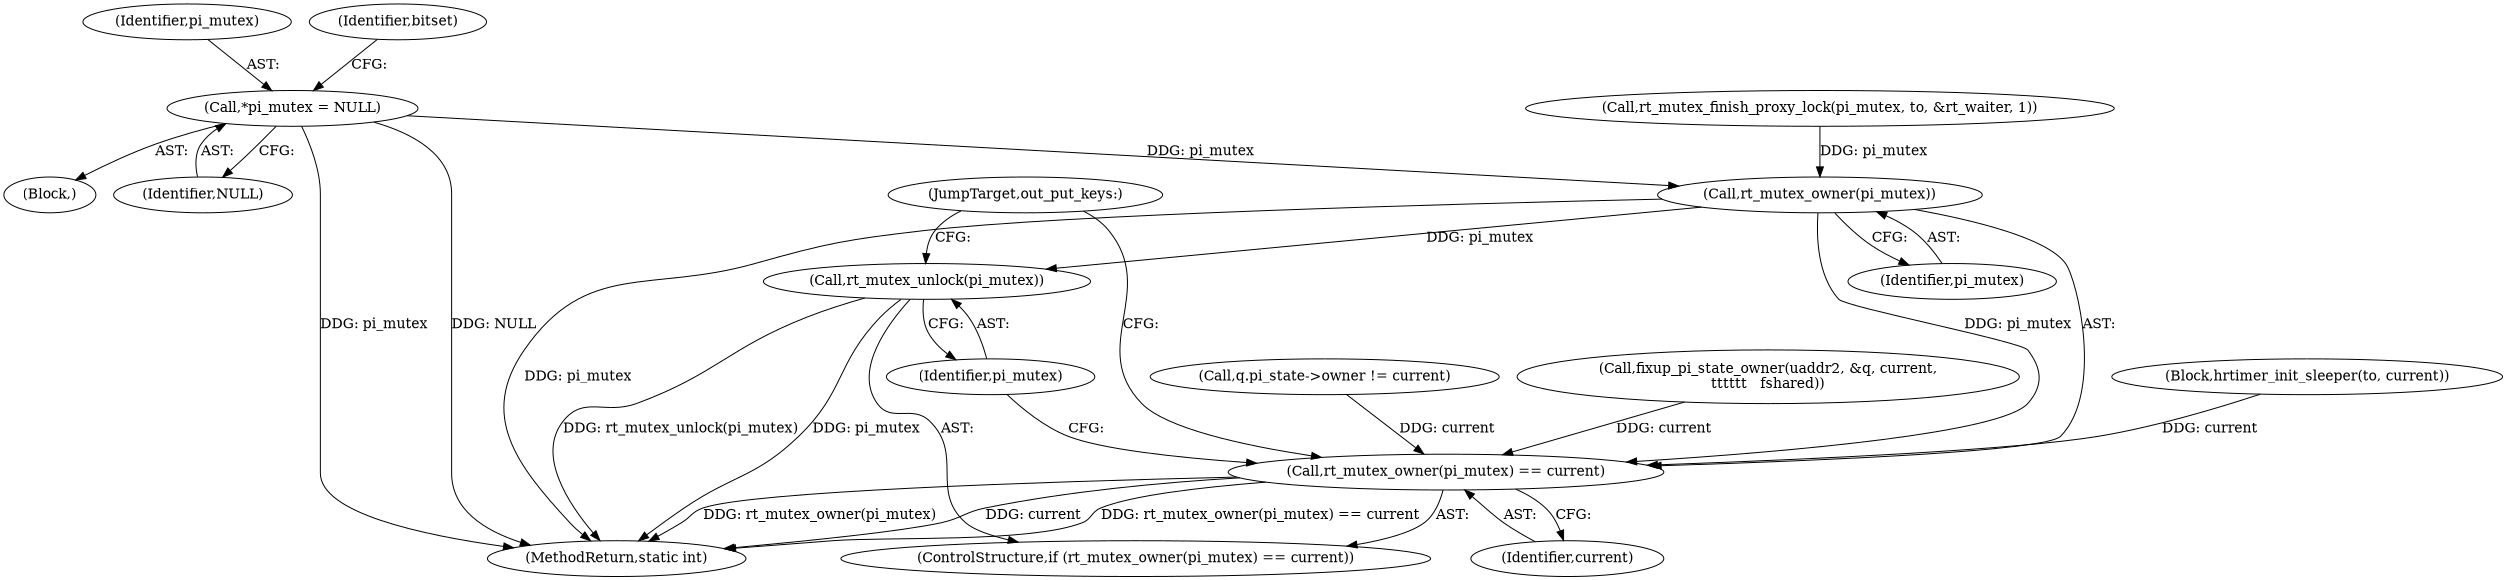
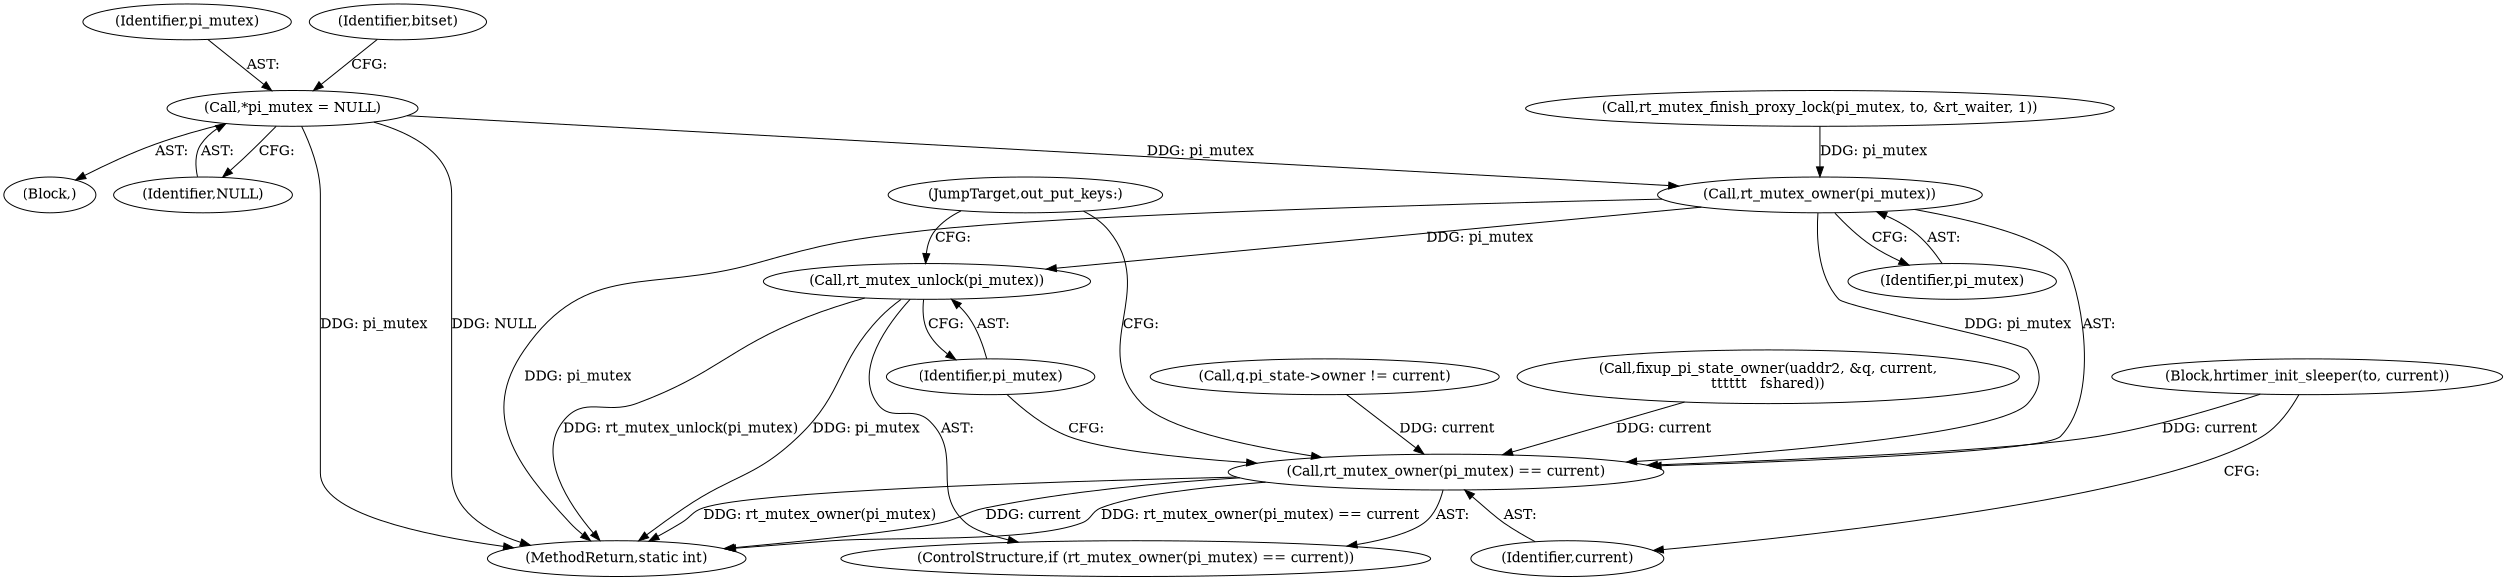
edge "(Call,rt_mutex_owner(pi_mutex) == current)" -> "(Identifier,current)": now "(Block,hrtimer_init_sleeper(to, current))" -> "(Identifier,current)"
